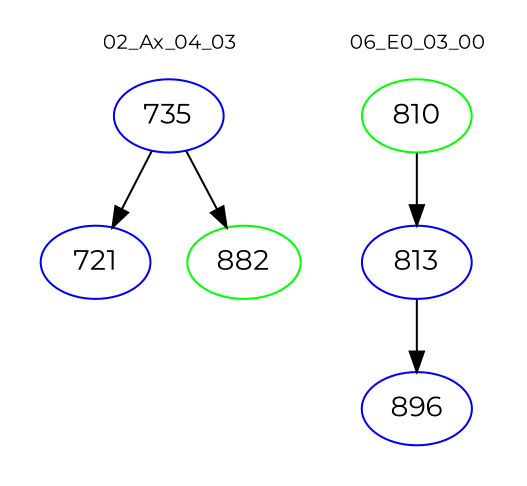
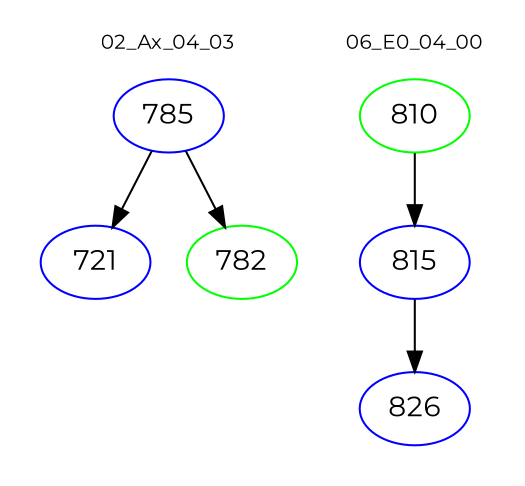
cluster "06_E0_03_00": label "06_E0_03_00" -> "06_E0_04_00"
node "735": label "735" -> "785"
node "882": label "882" -> "782"
node "813": label "813" -> "815"
node "896": label "896" -> "826"
